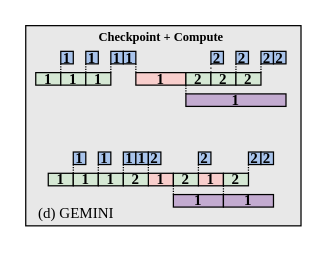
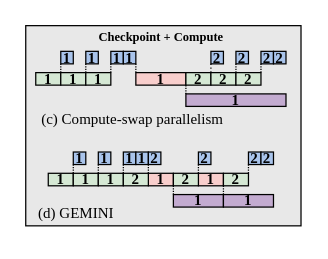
node "(c) Compute-swap parallelism": added
